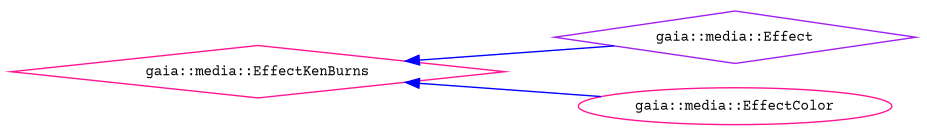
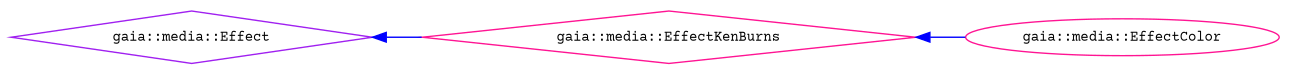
edge "gaia::media::Effect" -> "gaia::media::EffectKenBurns": reversed
